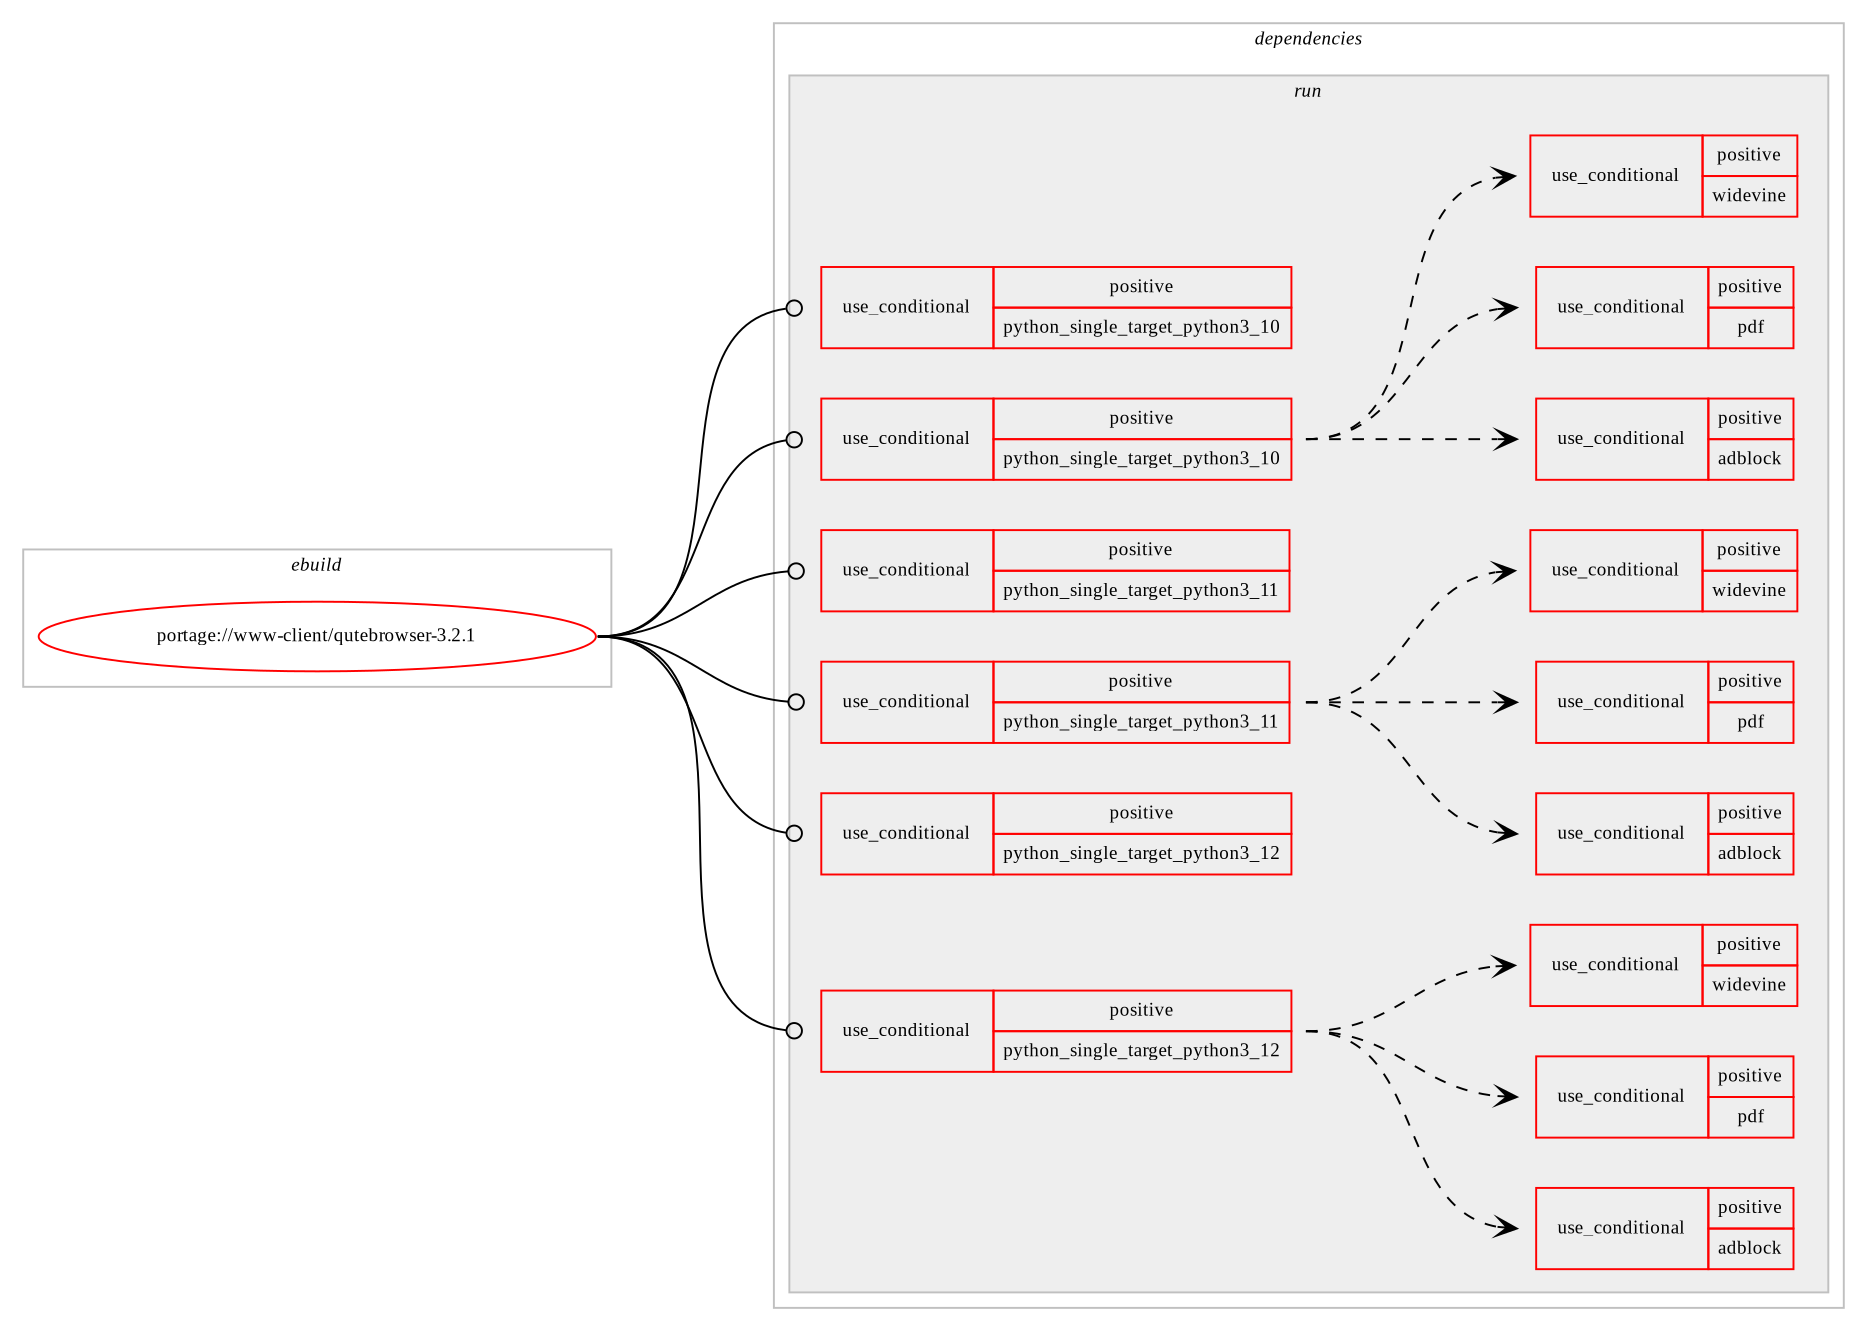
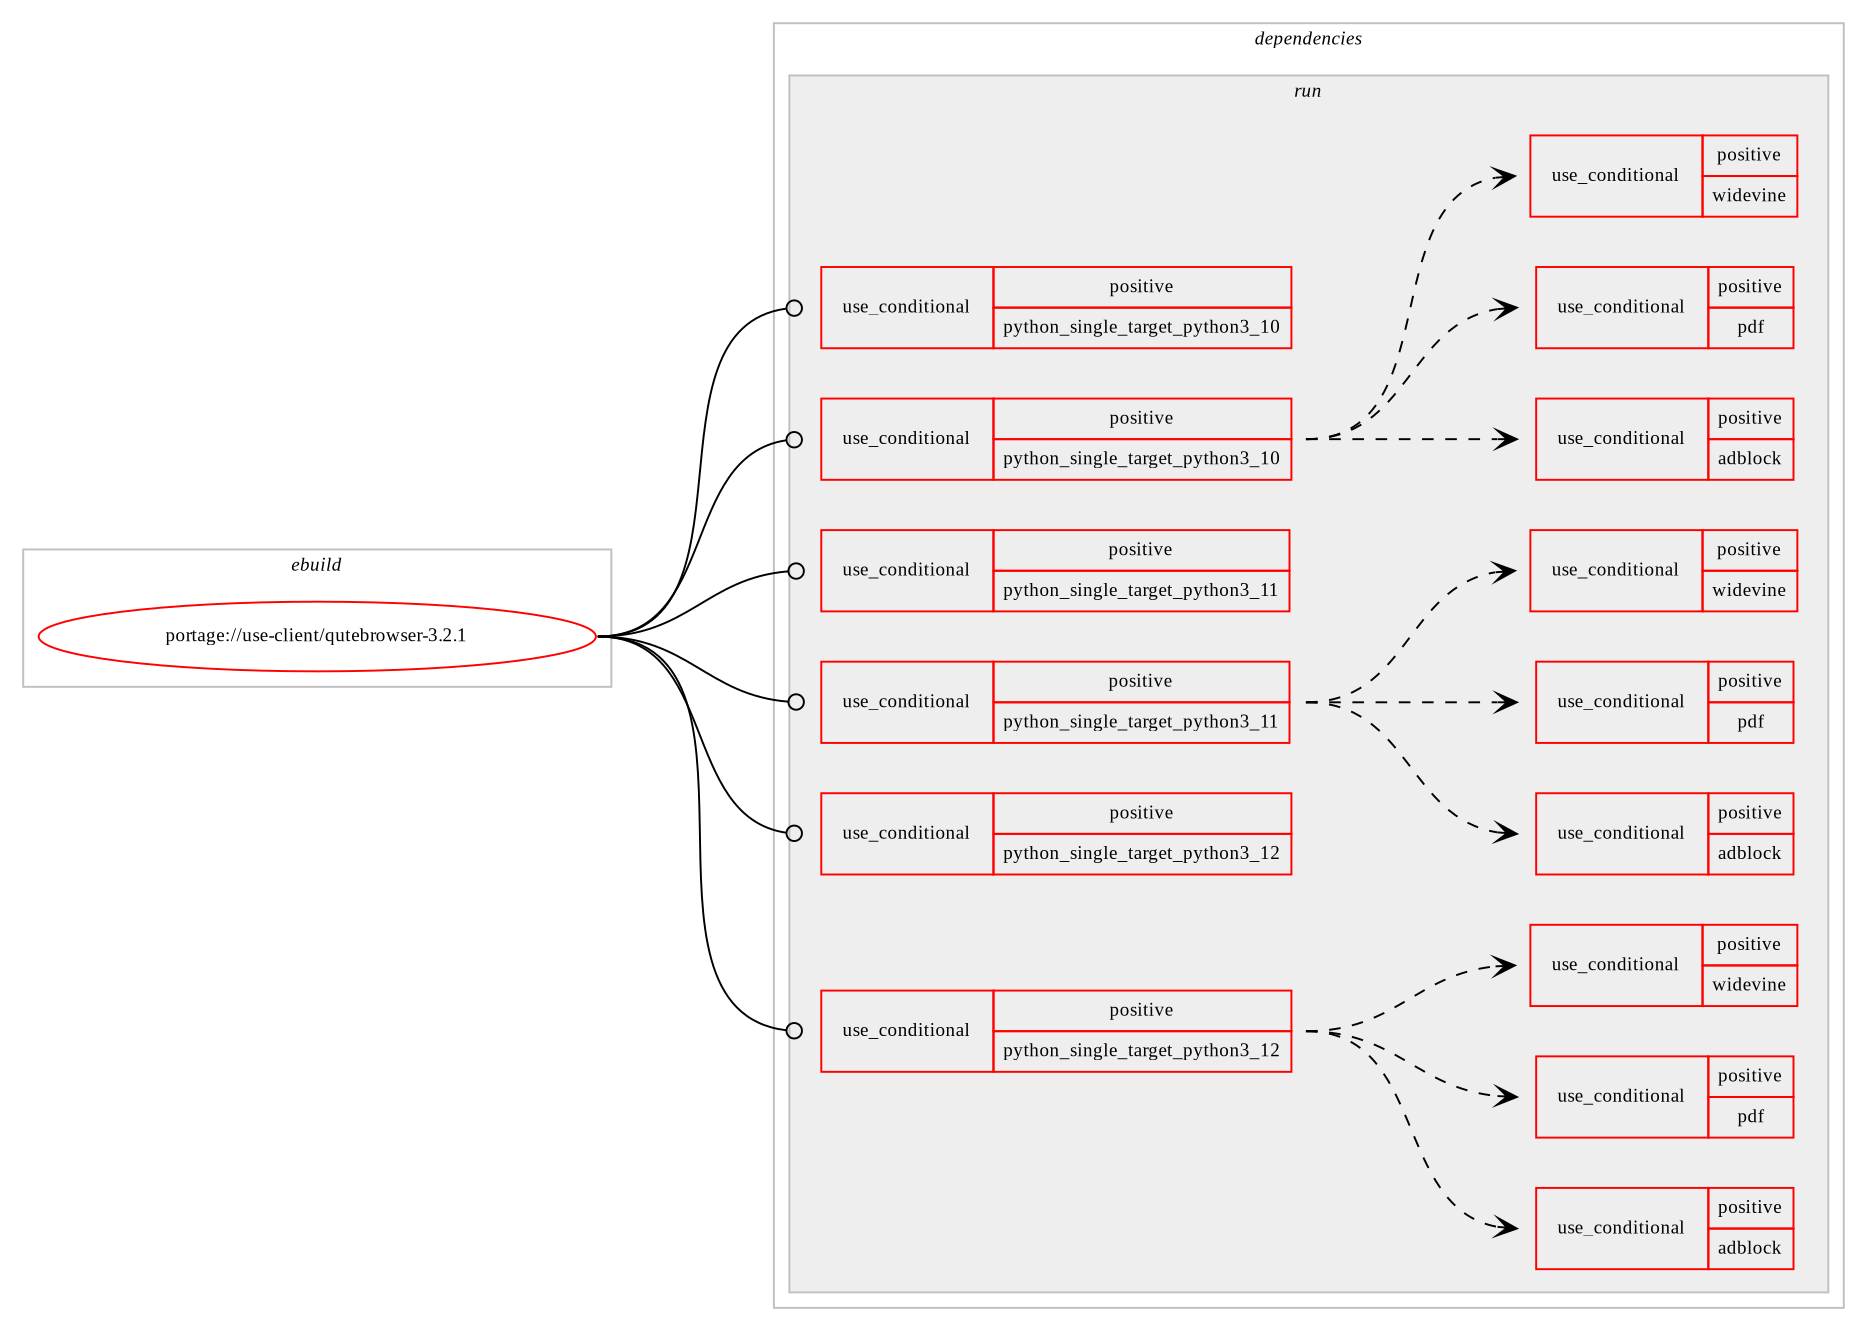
node "portage://www-client/qutebrowser-3.2.1": label "portage://www-client/qutebrowser-3.2.1" -> "portage://use-client/qutebrowser-3.2.1"
